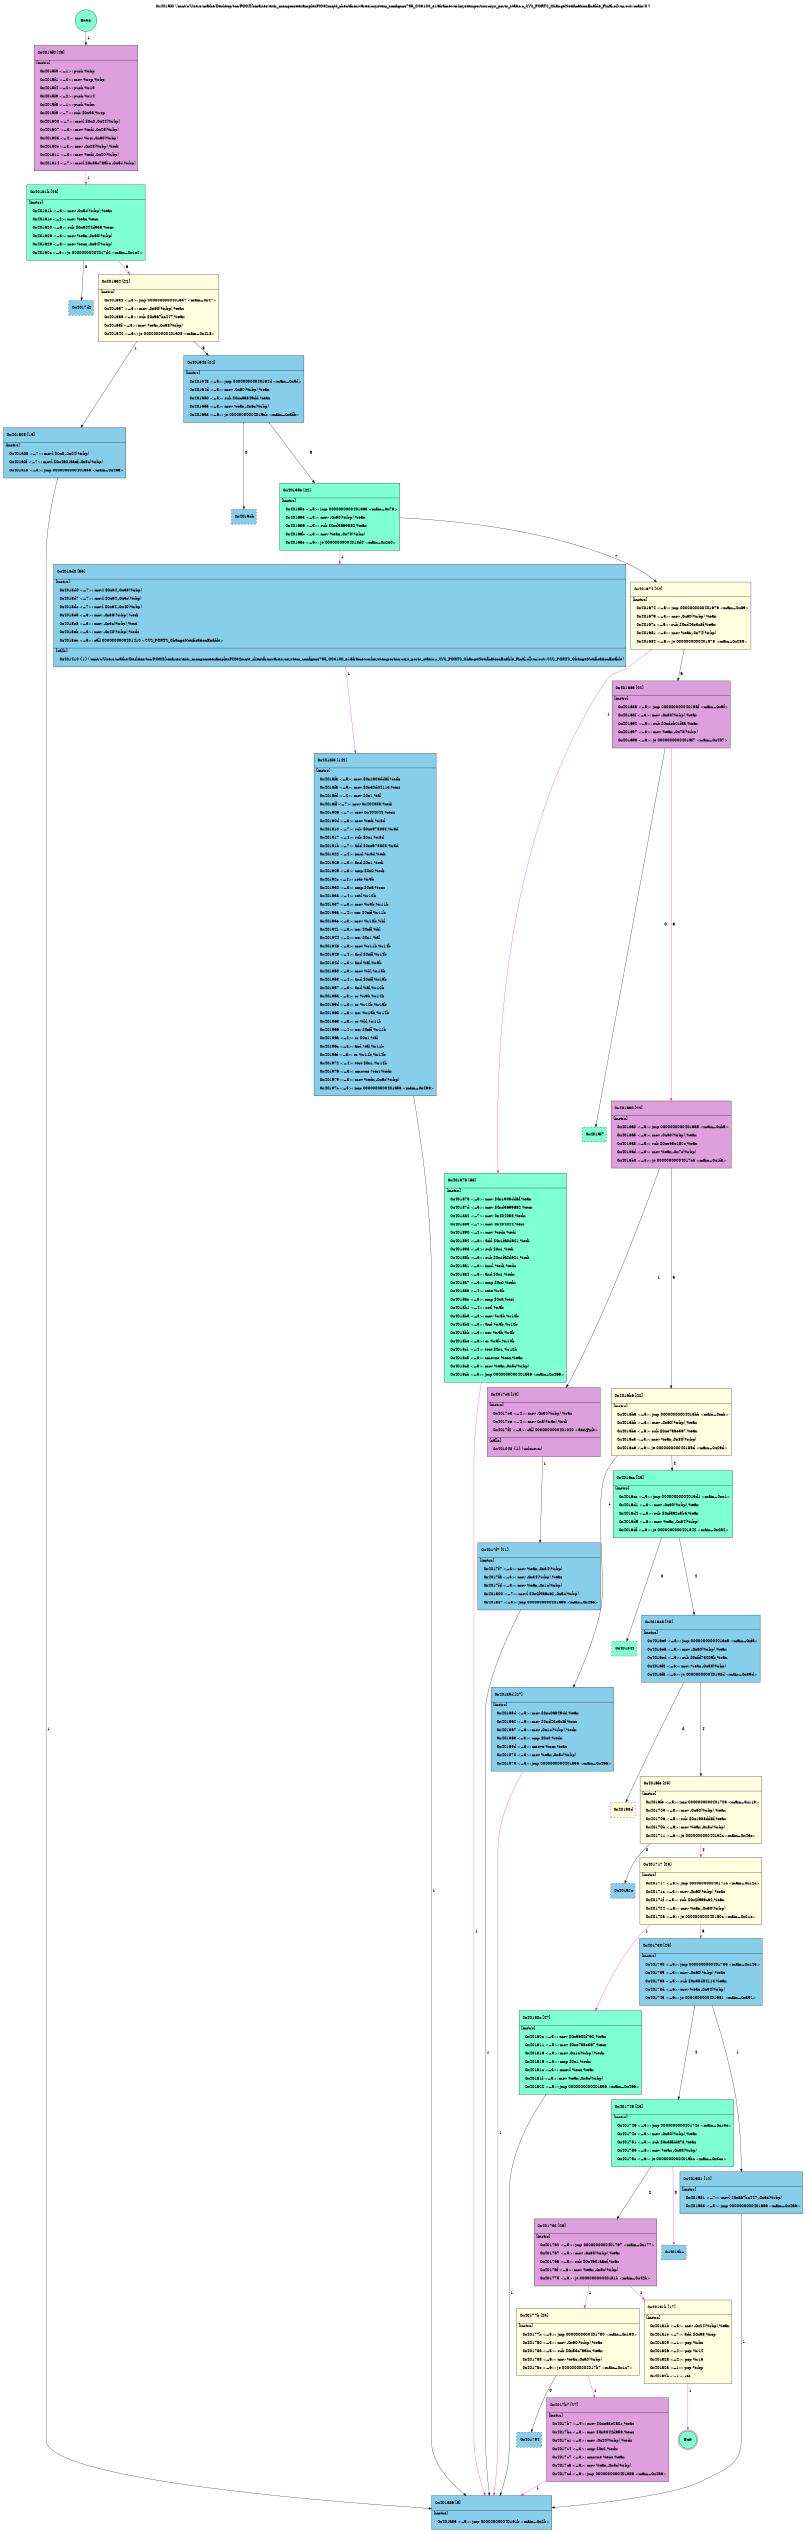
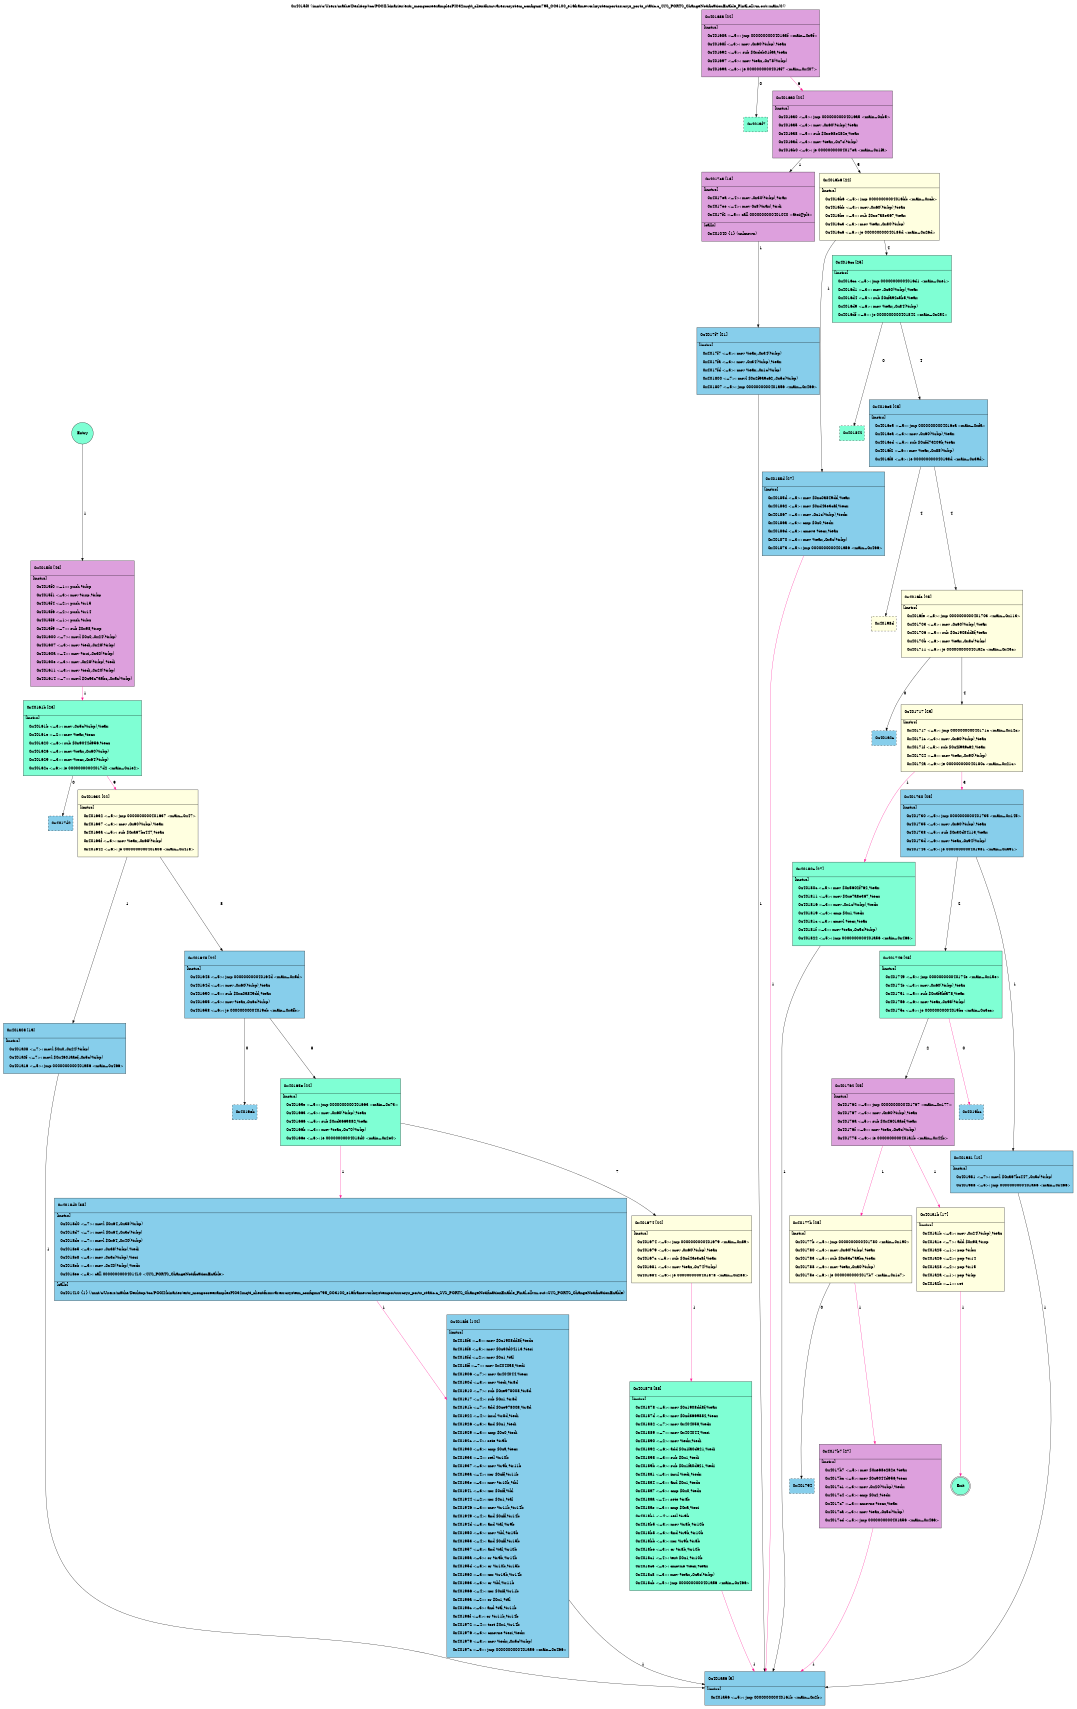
edge "0x401674 [22]" -> "0x40168a [22]": removed, label "6"
edge "0x4016e5 [25]" -> "0x40198d": label " 0" -> " 4"
edge "0x4016fe [25]" -> "0x401717 [25]": color deeppink -> black
